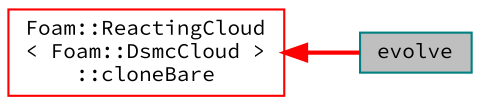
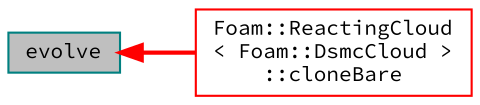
edge "evolve" -> "Foam::ReactingCloud < Foam::DsmcCloud > ::cloneBare": reversed
